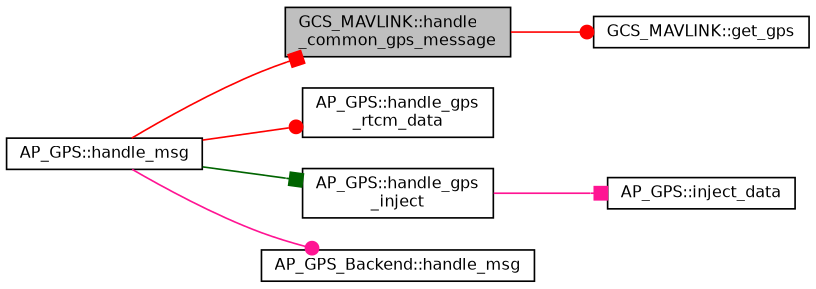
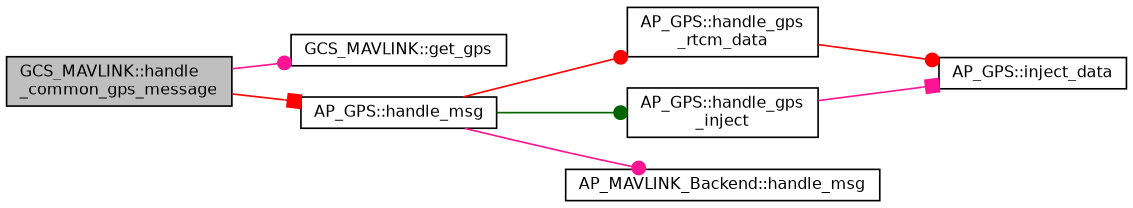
edge "GCS_MAVLINK::handle _common_gps_message" -> "GCS_MAVLINK::get_gps": color red -> deeppink
edge "AP_GPS::handle_gps _rtcm_data" -> "AP_GPS::inject_data": added
edge "AP_GPS::handle_msg" -> "GCS_MAVLINK::handle _common_gps_message": reversed
edge "AP_GPS::handle_msg" -> "AP_GPS::handle_gps _inject": arrowhead box -> dot
node "AP_GPS_Backend::handle_msg": label "AP_GPS_Backend::handle_msg" -> "AP_MAVLINK_Backend::handle_msg"
